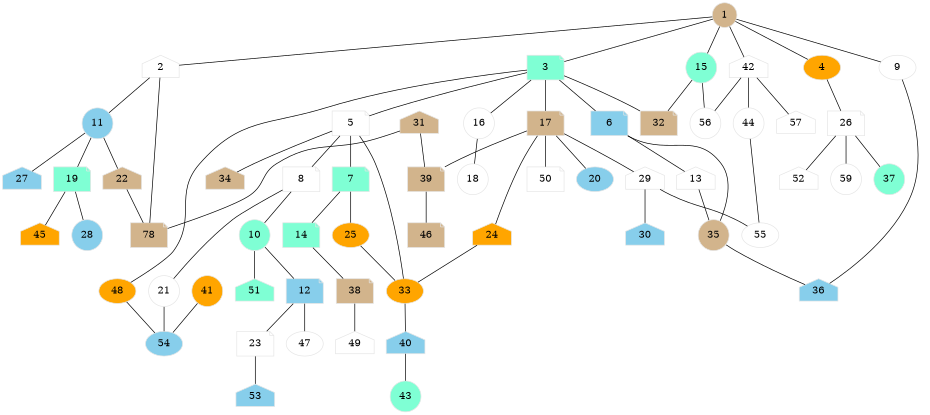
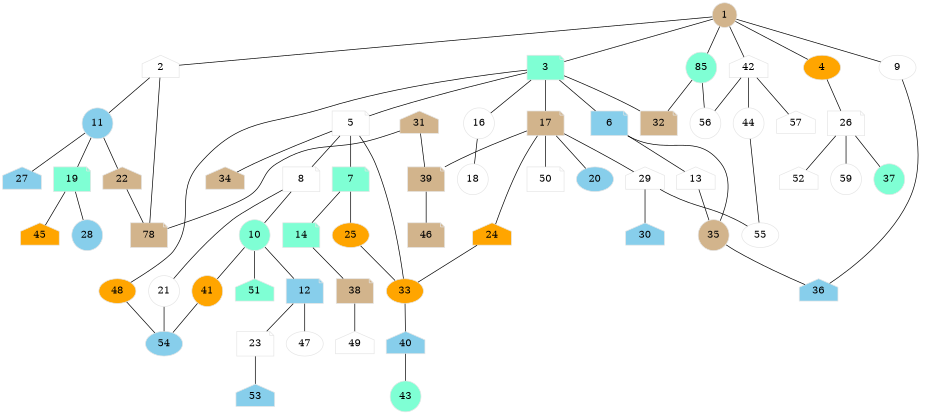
node "15": label "15" -> "85"
edge "10" -- "41": added
